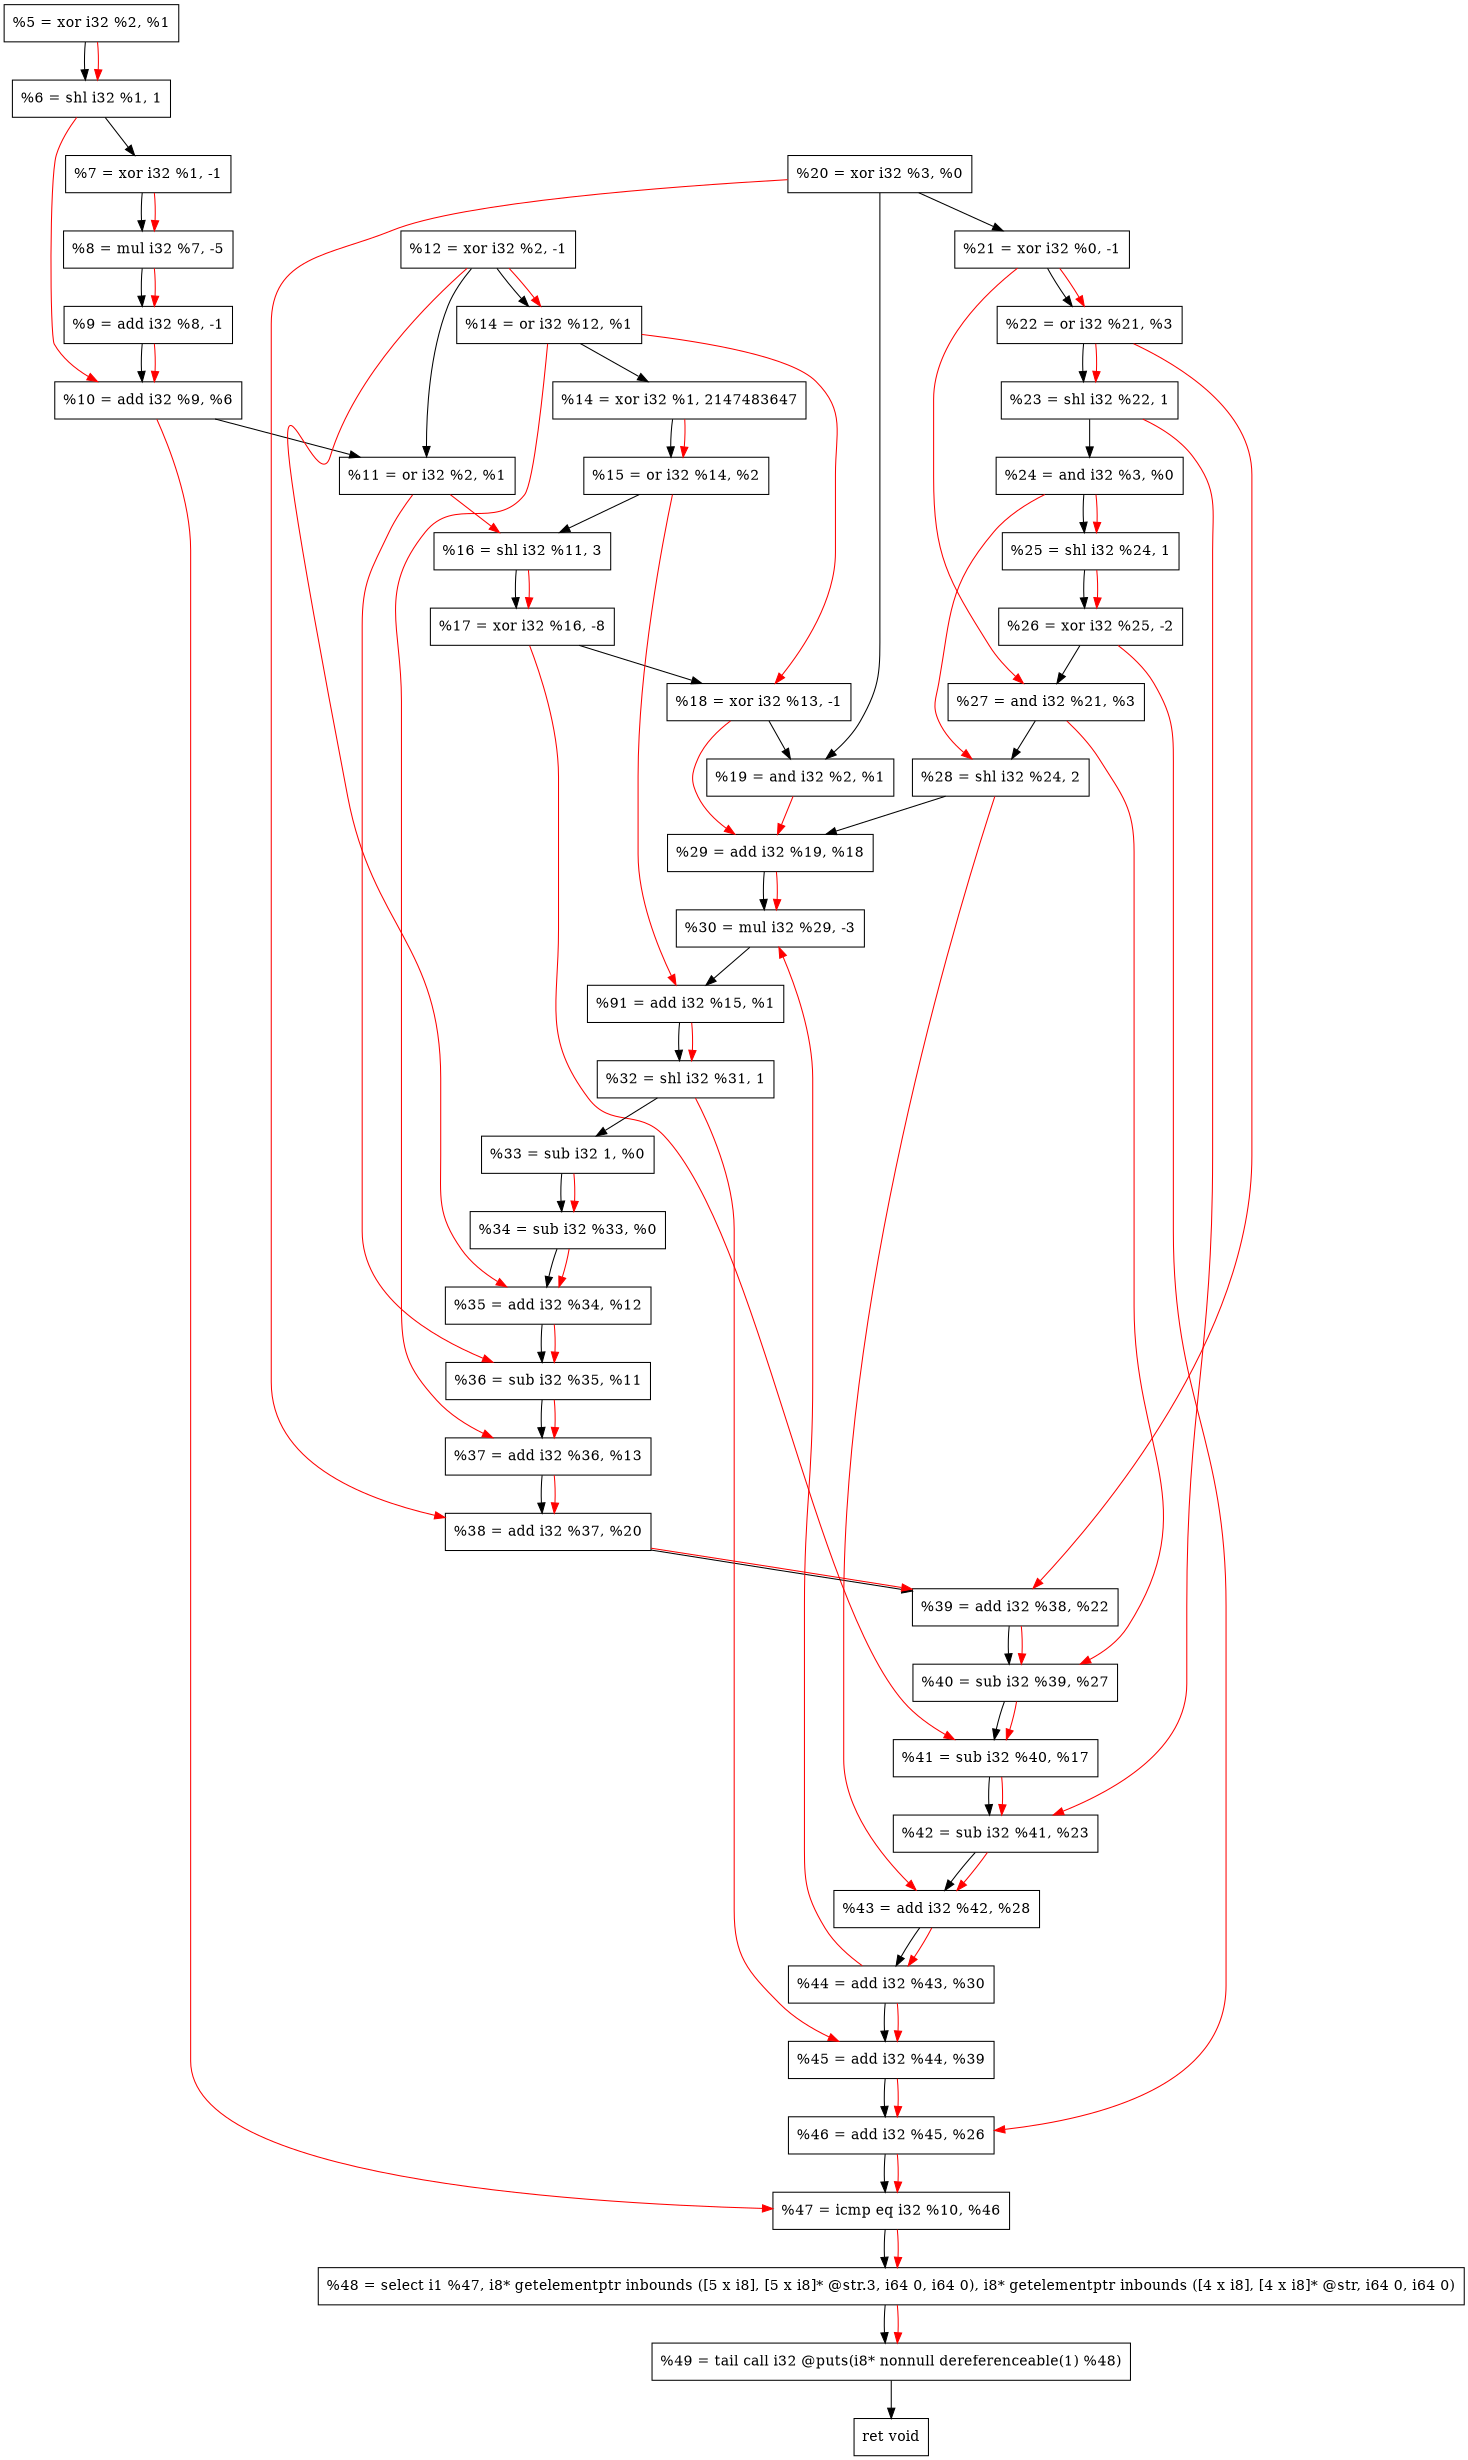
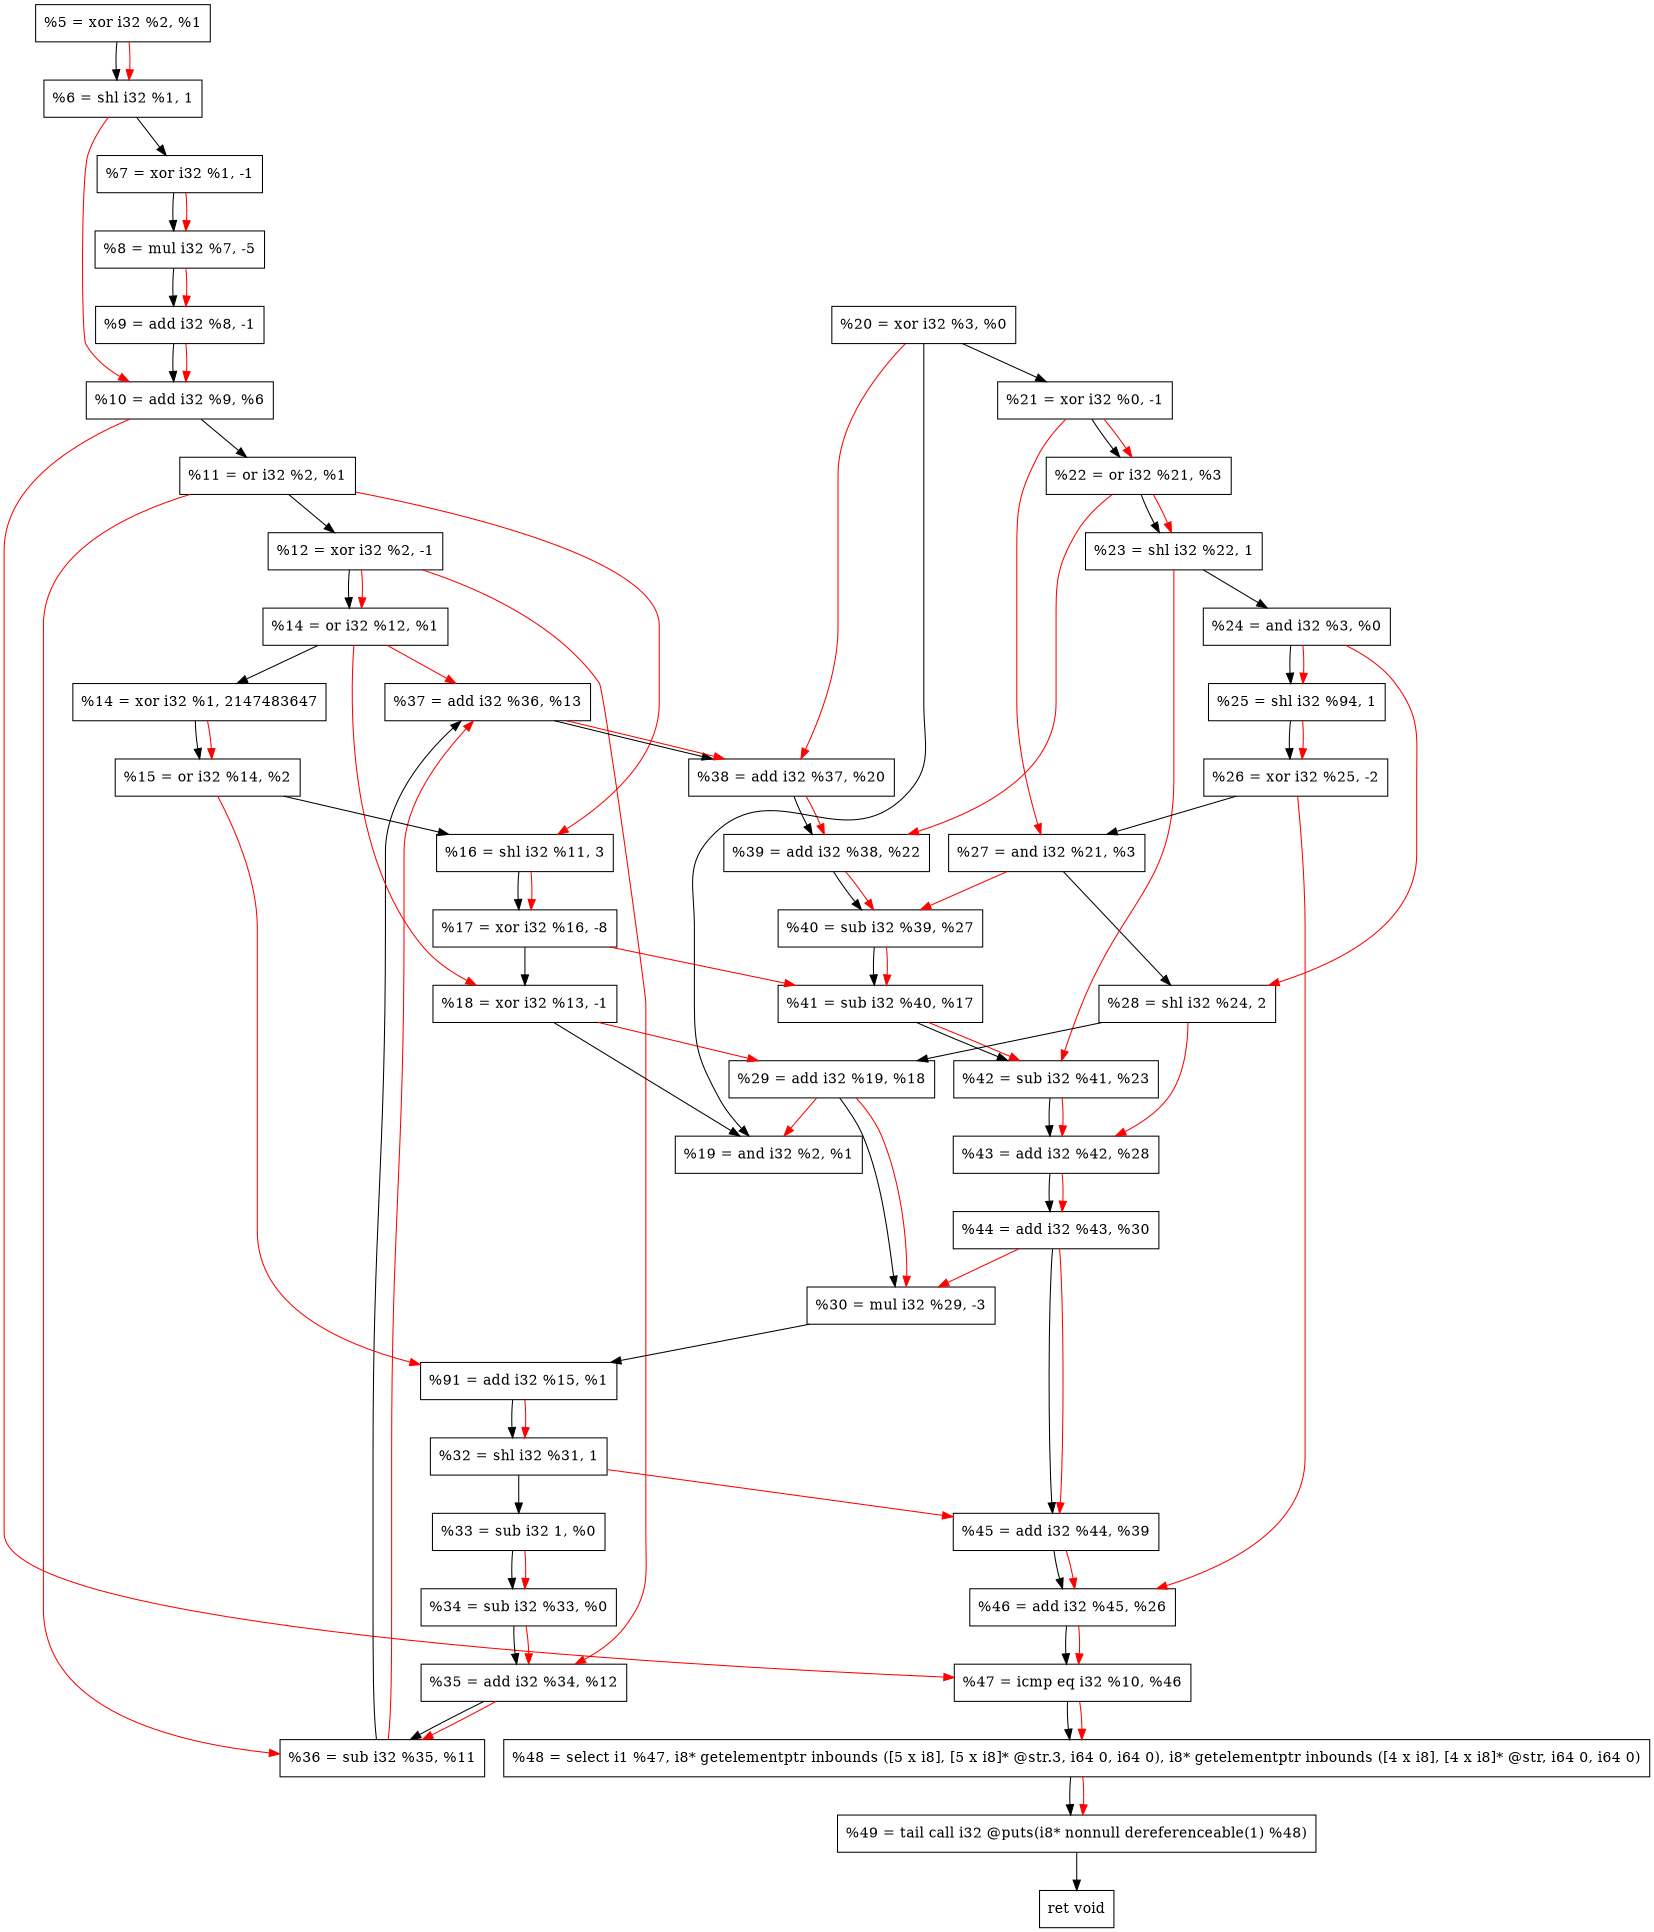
edge "%12 = xor i32 %2, -1" -> "%11 = or i32 %2, %1": reversed
node "%25 = shl i32 %24, 1": label "%25 = shl i32 %24, 1" -> "%25 = shl i32 %94, 1"
edge "%19 = and i32 %2, %1" -> "%29 = add i32 %19, %18": reversed
